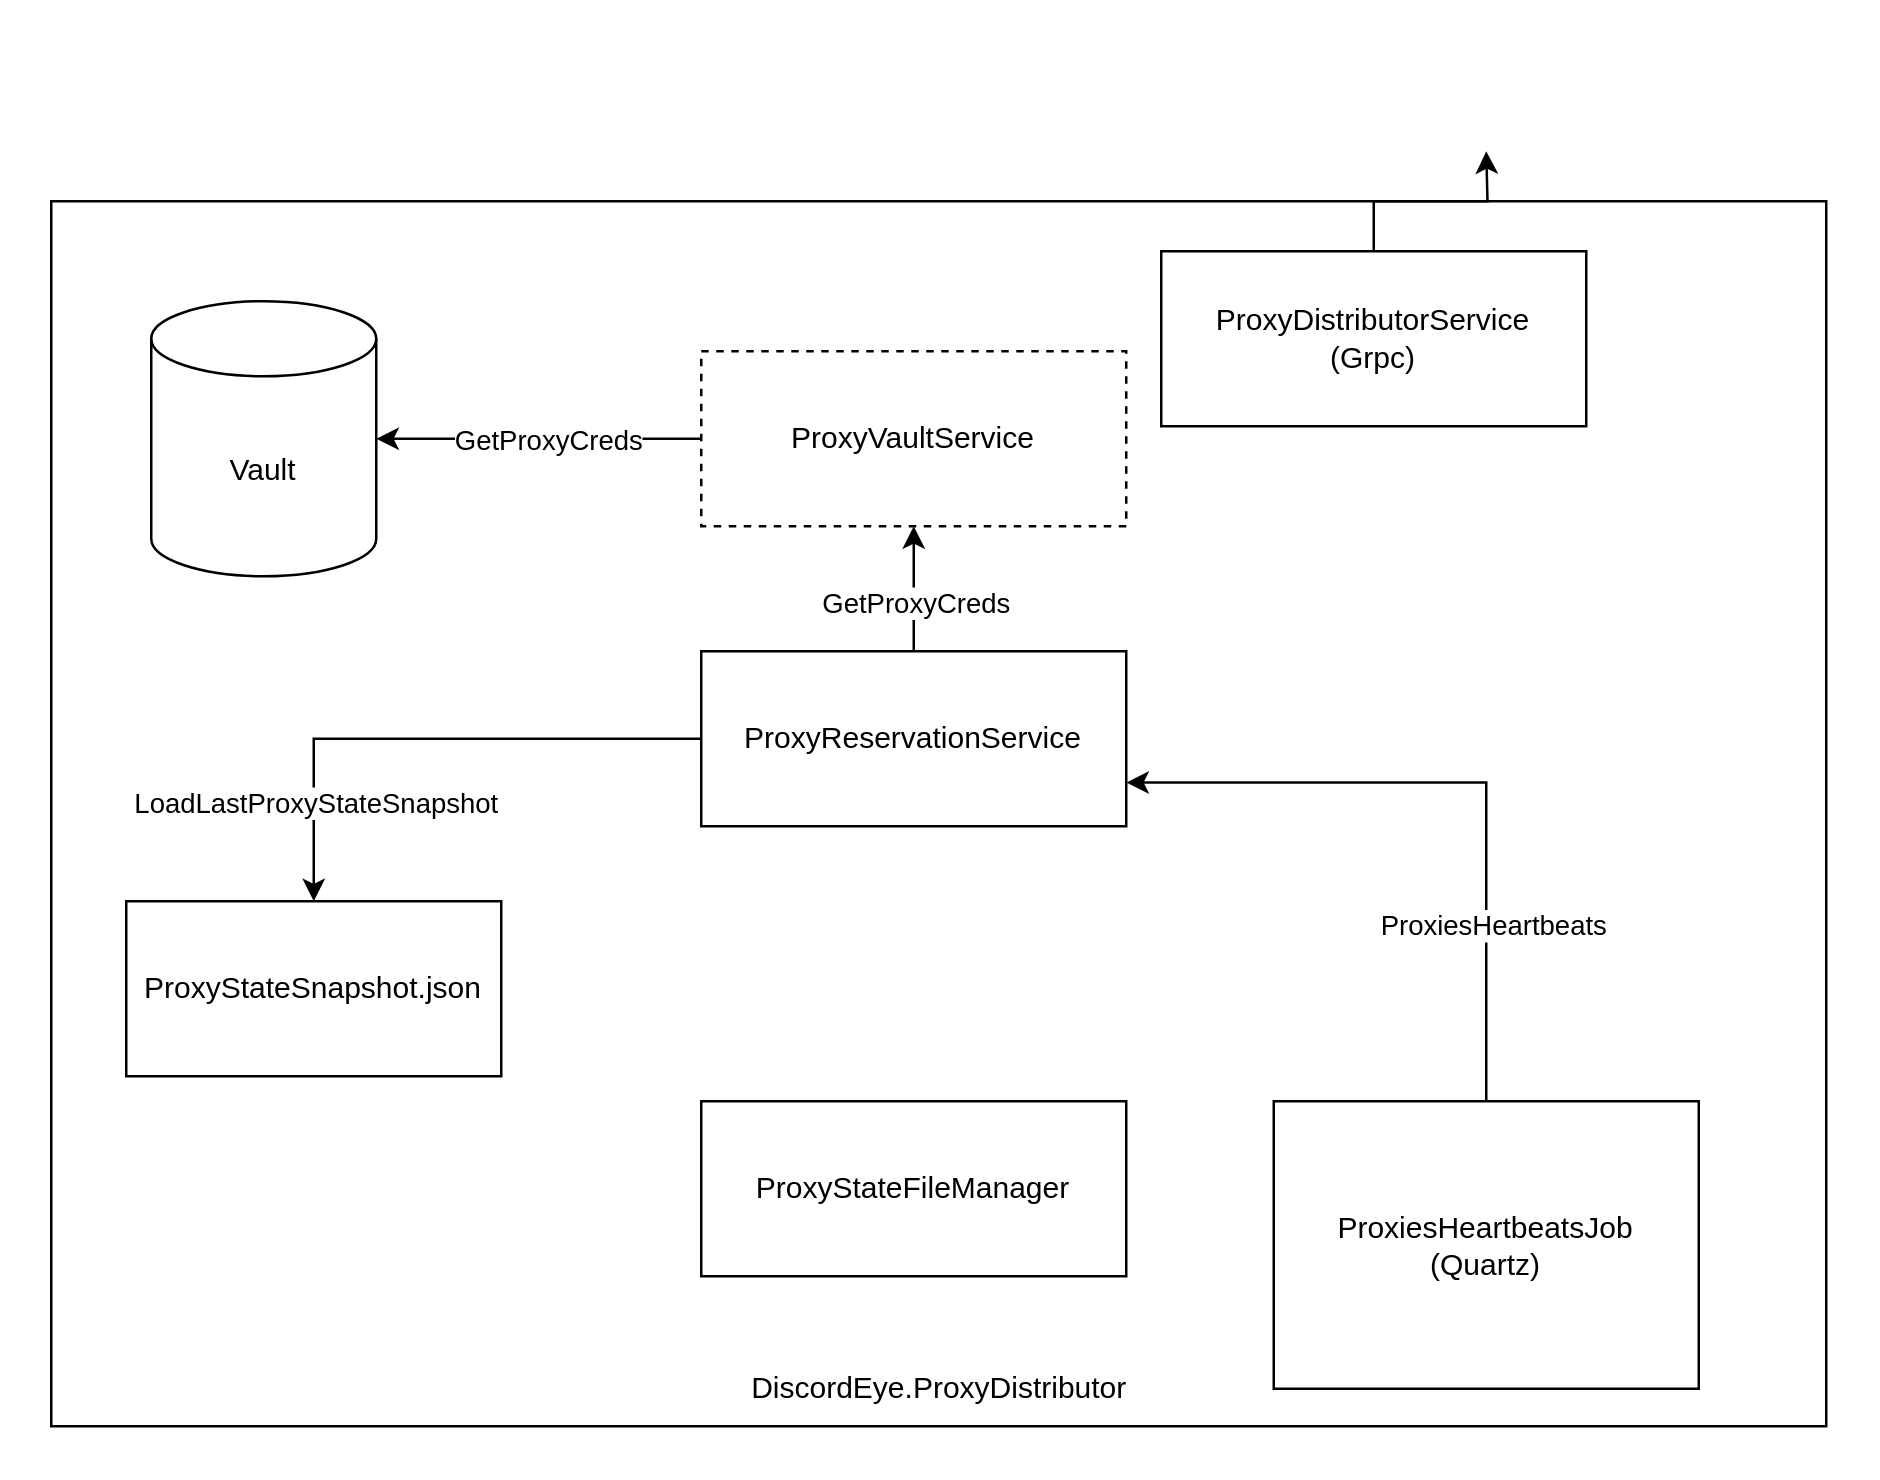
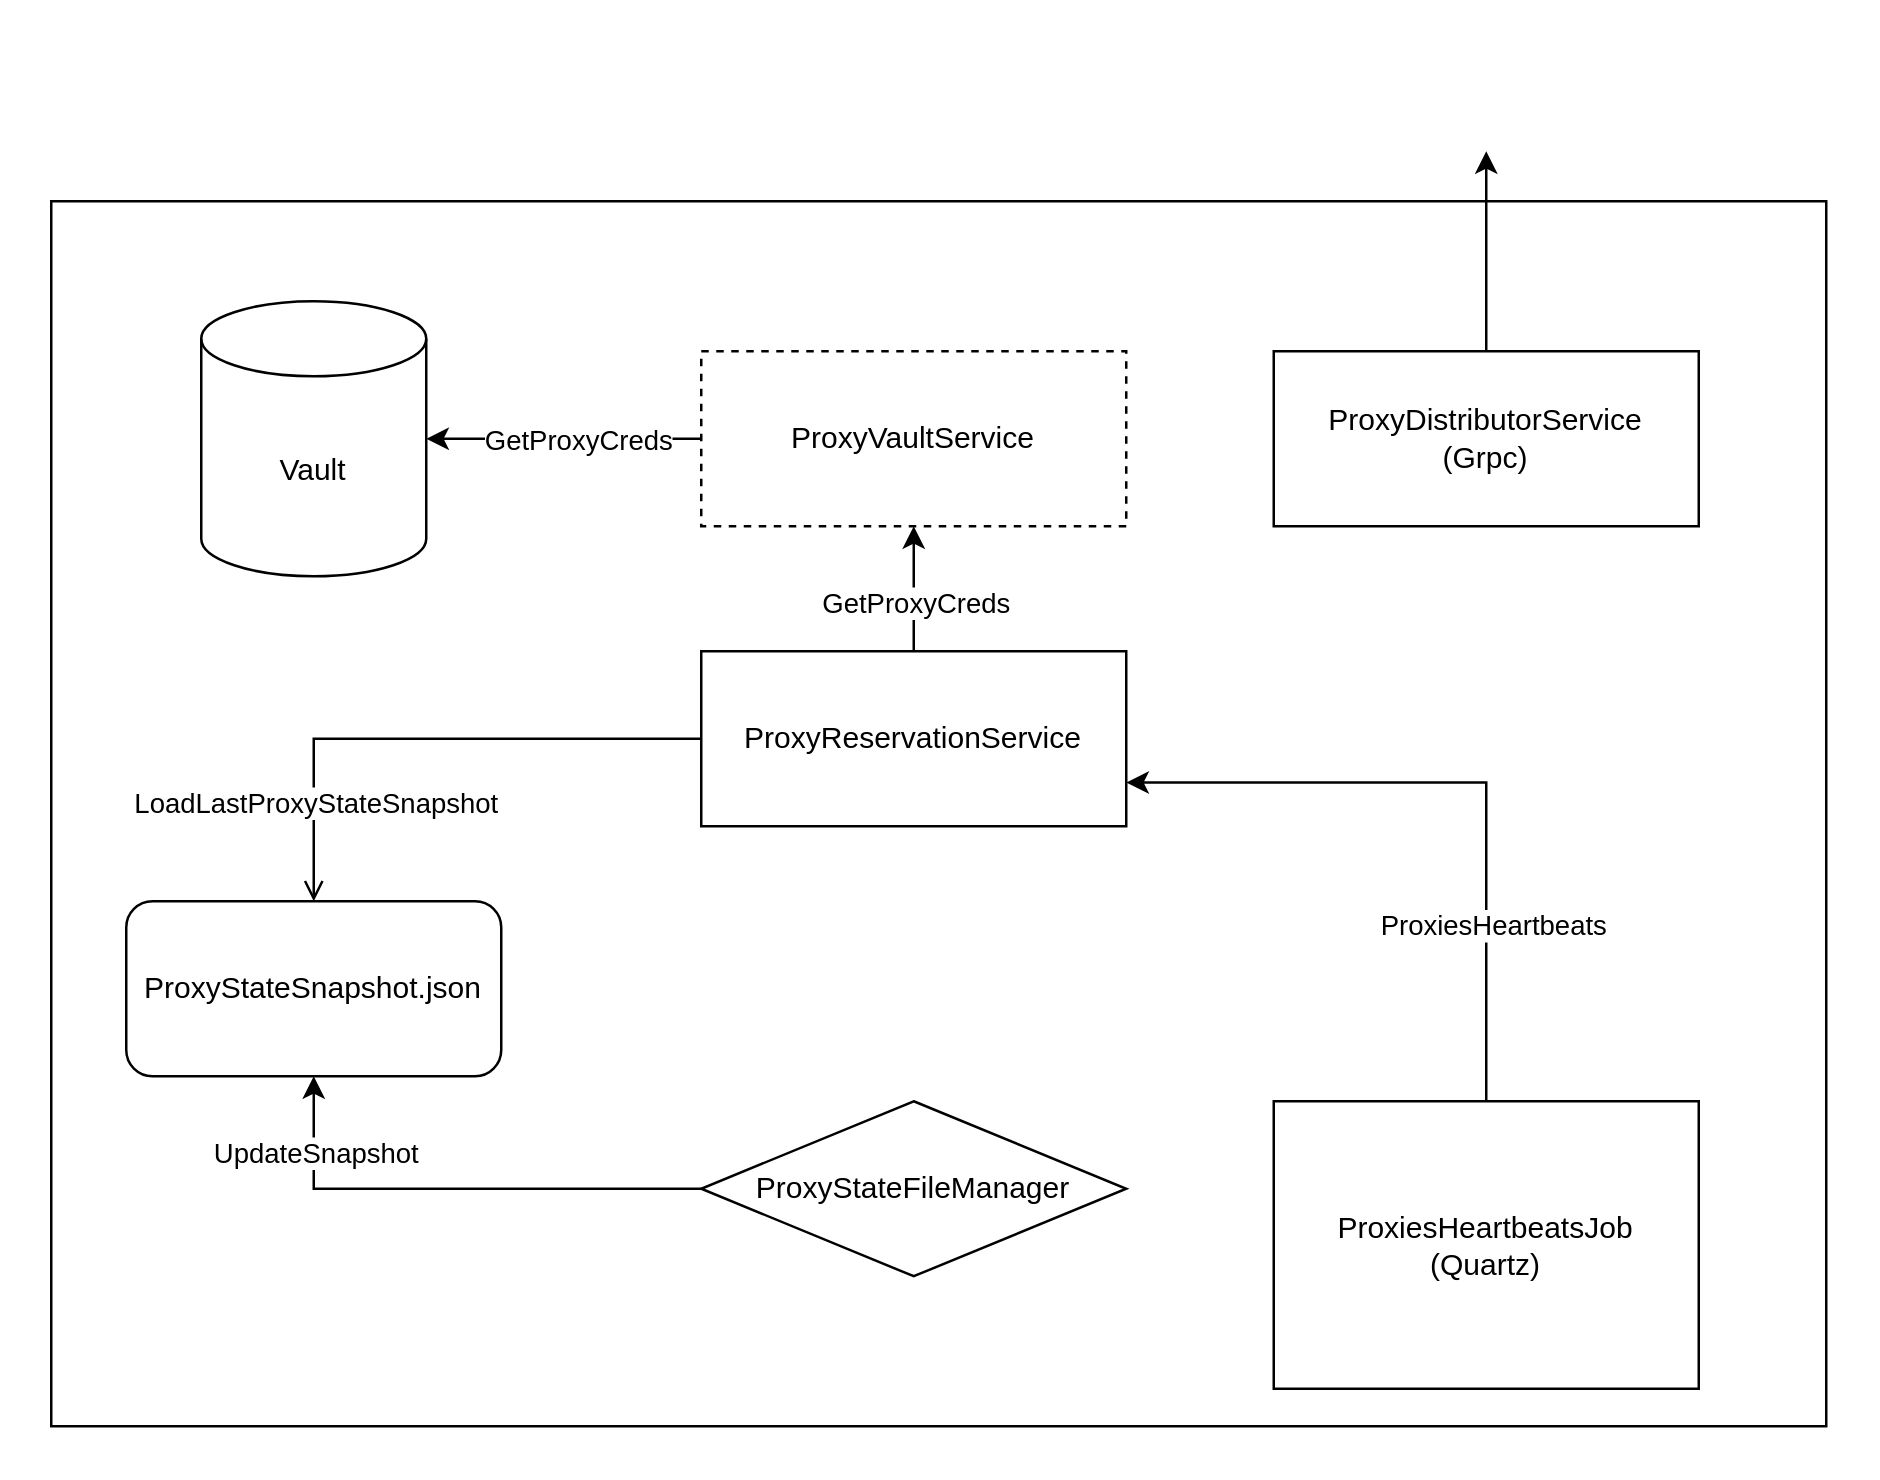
node "ProxyDistributorService (Grpc)": moved (1374, 339) -> (1486, 439)
node "Vault": moved (264, 439) -> (314, 439)
edge "ProxyReservationService" -> "ProxyStateSnapshot.json": arrowhead classic -> open
node "ProxyStateSnapshot.json": shape rectangle -> rounded rectangle
edge "ProxyStateFileManager" -> "ProxyStateSnapshot.json": added, label "UpdateSnapshot"
node "ProxyStateFileManager": shape rectangle -> diamond
node "DiscordEye.ProxyDistributor": removed
